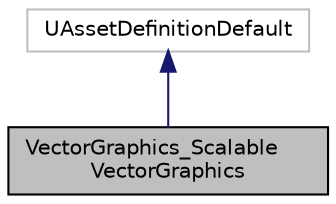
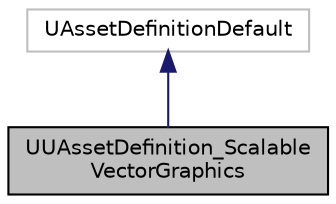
node "VectorGraphics_Scalable VectorGraphics": label "VectorGraphics_Scalable VectorGraphics" -> "UUAssetDefinition_Scalable VectorGraphics"
